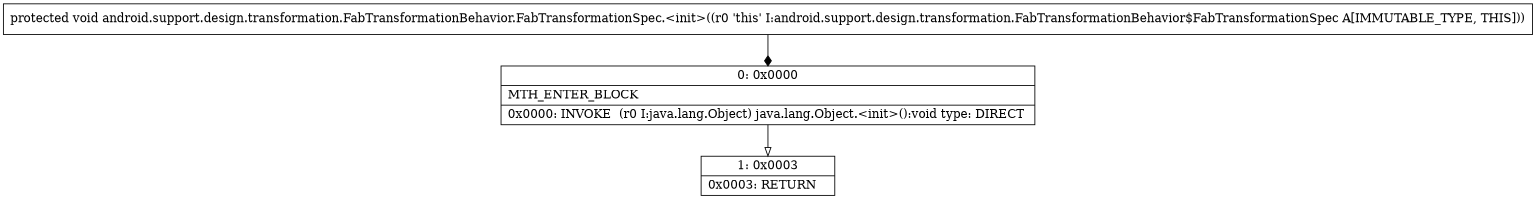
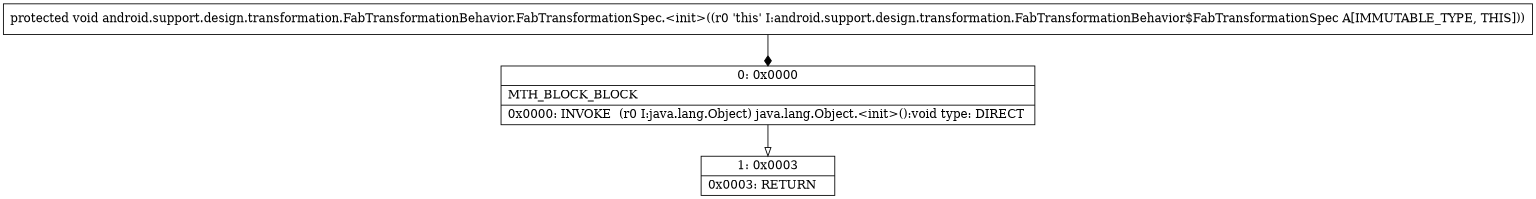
node "0: 0x0000": text "MTH_ENTER_BLOCK" -> "MTH_BLOCK_BLOCK"
